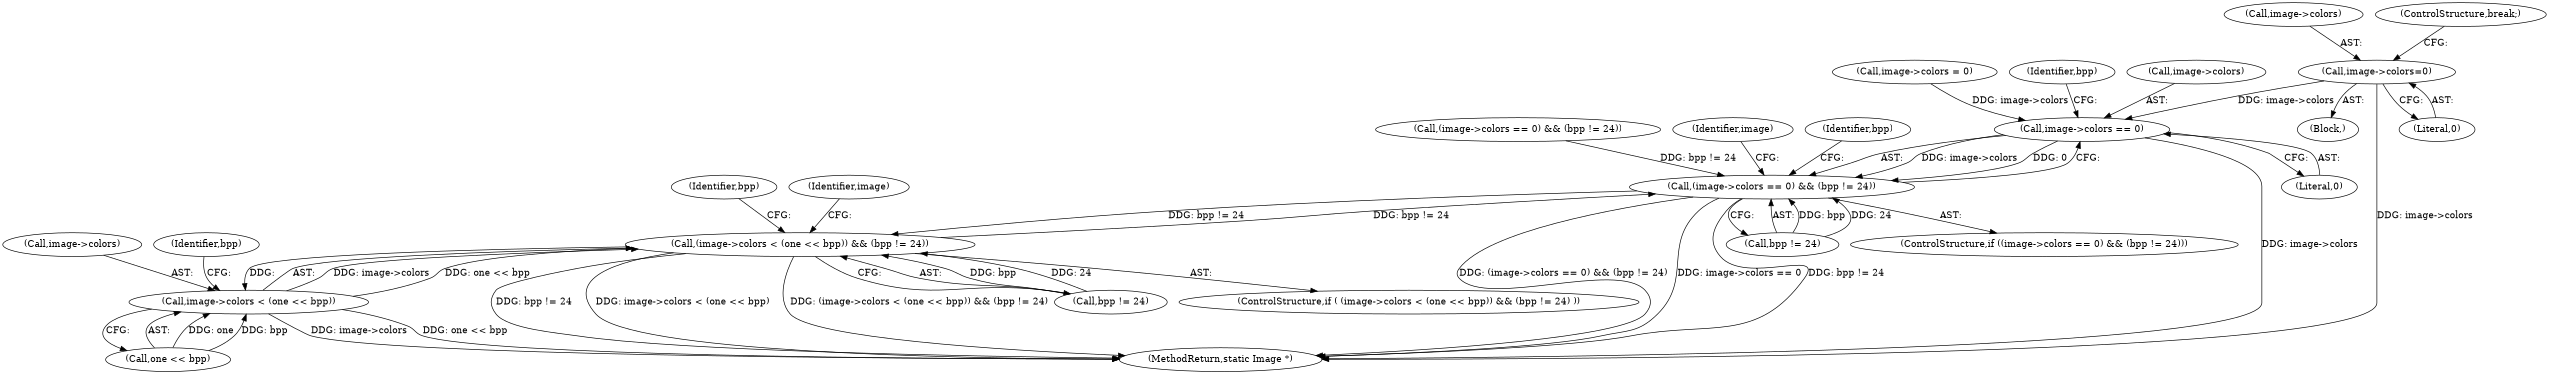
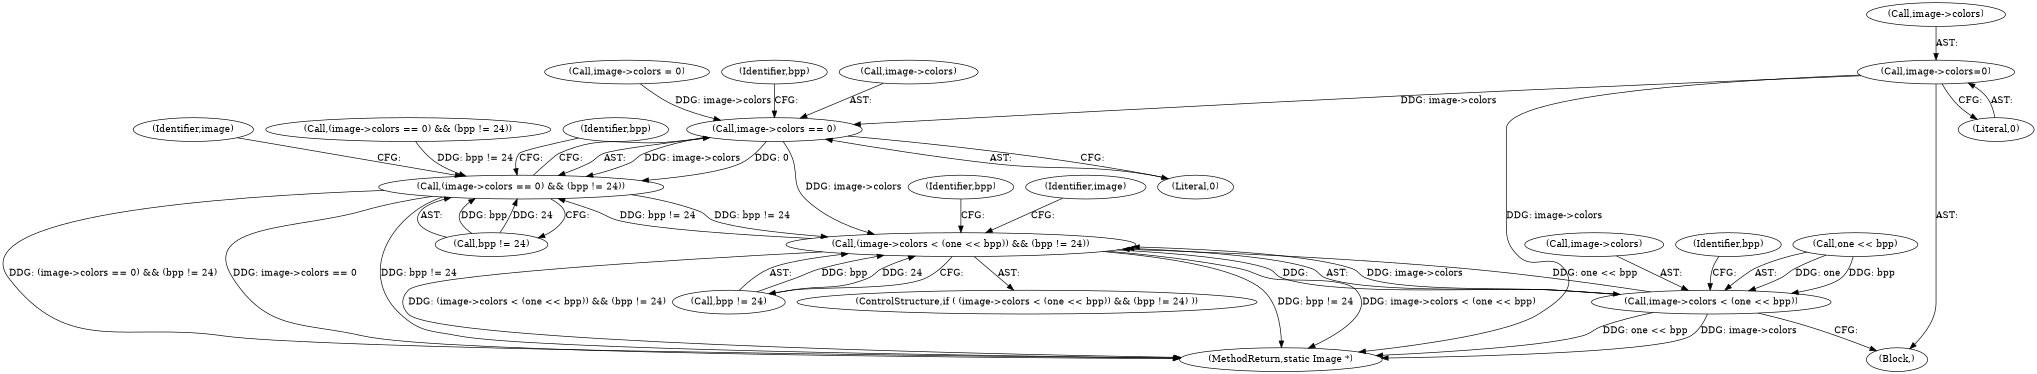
node "(ControlStructure,break;)": removed
node "(ControlStructure,if ((image->colors == 0) && (bpp != 24)))": removed
edge "(Call,image->colors < (one << bpp))" -> "(Call,one << bpp)": now "(Call,image->colors < (one << bpp))" -> "(Block,)"
edge "(Call,image->colors == 0)" -> "(MethodReturn,static Image *)": now "(Call,image->colors == 0)" -> "(Call,(image->colors < (one << bpp)) && (bpp != 24))"
